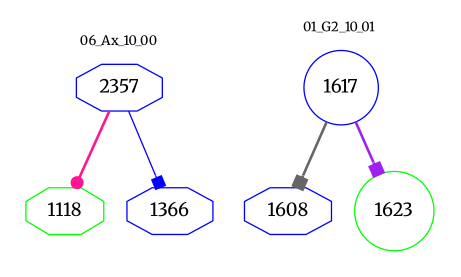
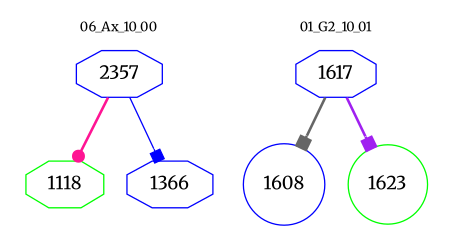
node "1617": shape circle -> octagon
node "1608": shape octagon -> circle
